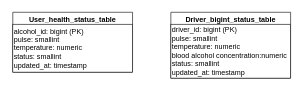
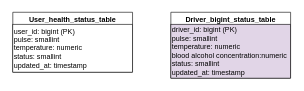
node "alcohol_id: bigint (PK) pulse: smallint temperature: numeric status: smallint updated_at: timestamp": label "alcohol_id: bigint (PK) pulse: smallint temperature: numeric status: smallint updated_at: timestamp" -> "user_id: bigint (PK) pulse: smallint temperature: numeric status: smallint updated_at: timestamp"
node "driver_id: bigint (PK) pulse: smallint temperature: numeric blood alcohol concentration:numeric status: smallint updated_at: timestamp": fillcolor #ffffff -> #e1d5e7
